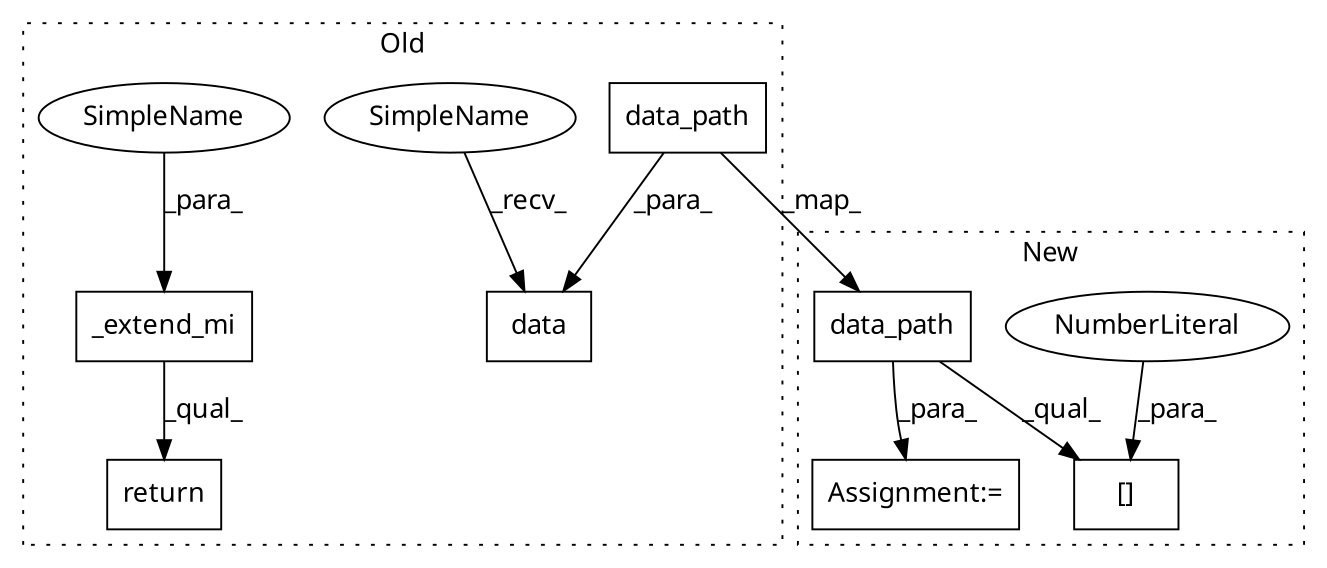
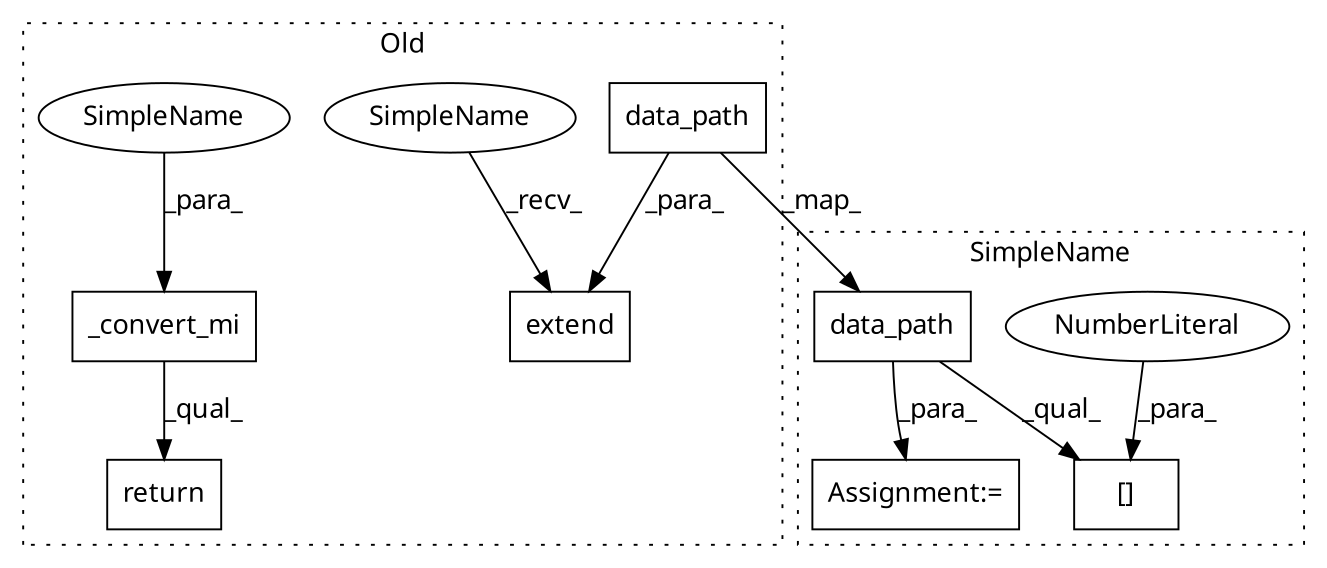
cluster "New": label "New" -> "SimpleName"
node "_extend_mi": label "_extend_mi" -> "_convert_mi"
node "data": label "data" -> "extend"
